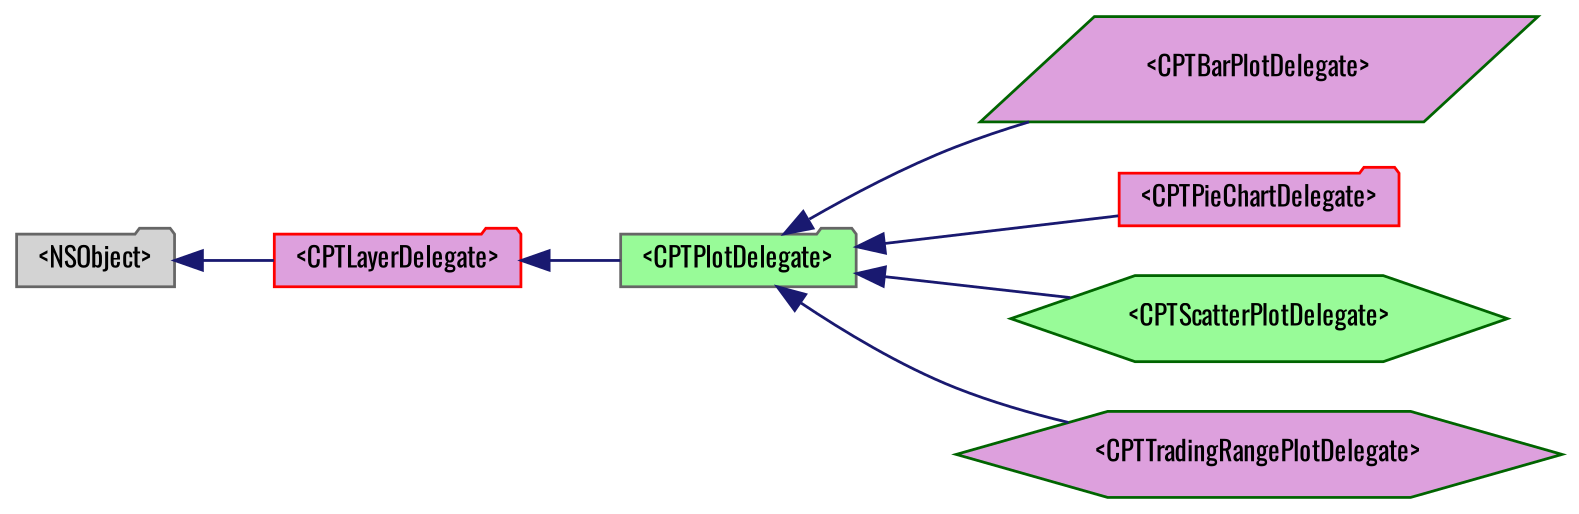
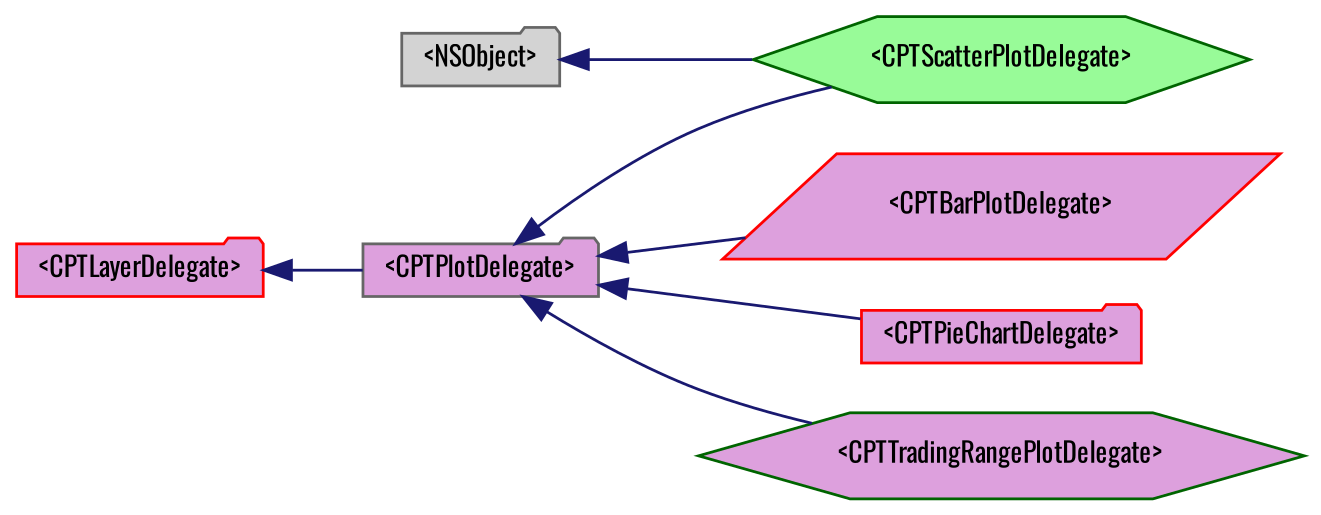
node "<CPTBarPlotDelegate>": color darkgreen -> red
edge "<CPTLayerDelegate>" -> "<NSObject>": now "<CPTScatterPlotDelegate>" -> "<NSObject>"
node "<CPTPlotDelegate>": fillcolor palegreen -> plum
